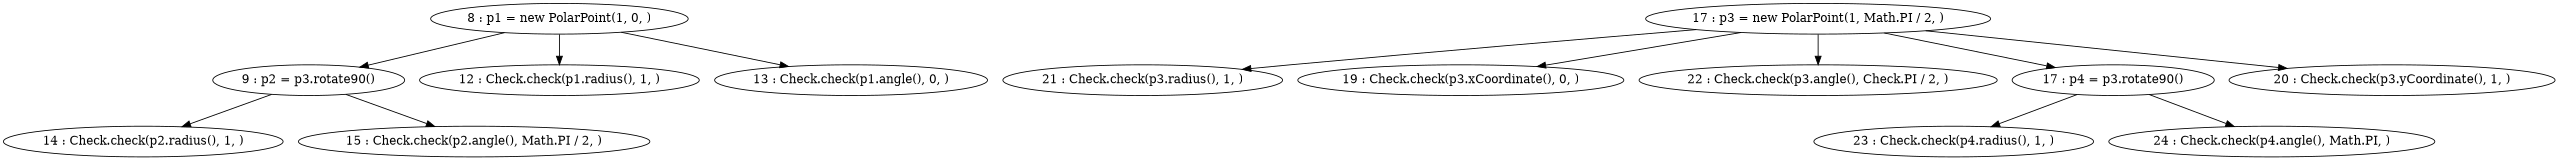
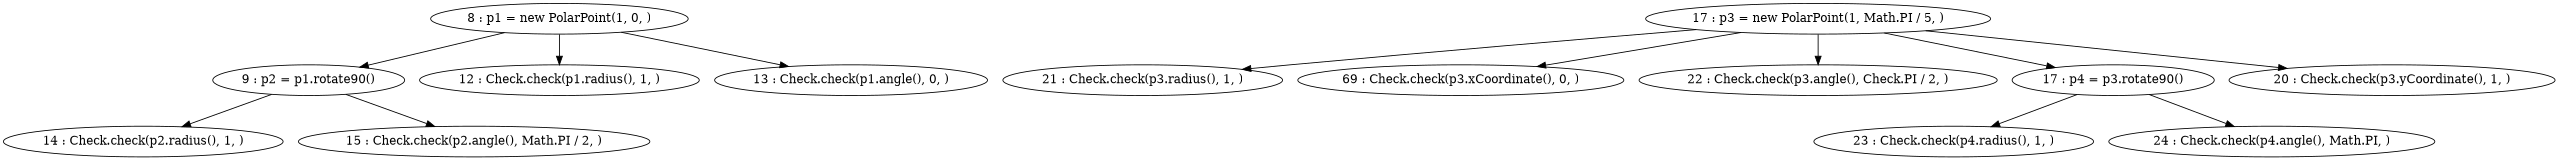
node "17 : p3 = new PolarPoint(1, Math.PI / 2, )": label "17 : p3 = new PolarPoint(1, Math.PI / 2, )" -> "17 : p3 = new PolarPoint(1, Math.PI / 5, )"
node "9 : p2 = p3.rotate90()": label "9 : p2 = p3.rotate90()" -> "9 : p2 = p1.rotate90()"
node "19 : Check.check(p3.xCoordinate(), 0, )": label "19 : Check.check(p3.xCoordinate(), 0, )" -> "69 : Check.check(p3.xCoordinate(), 0, )"
